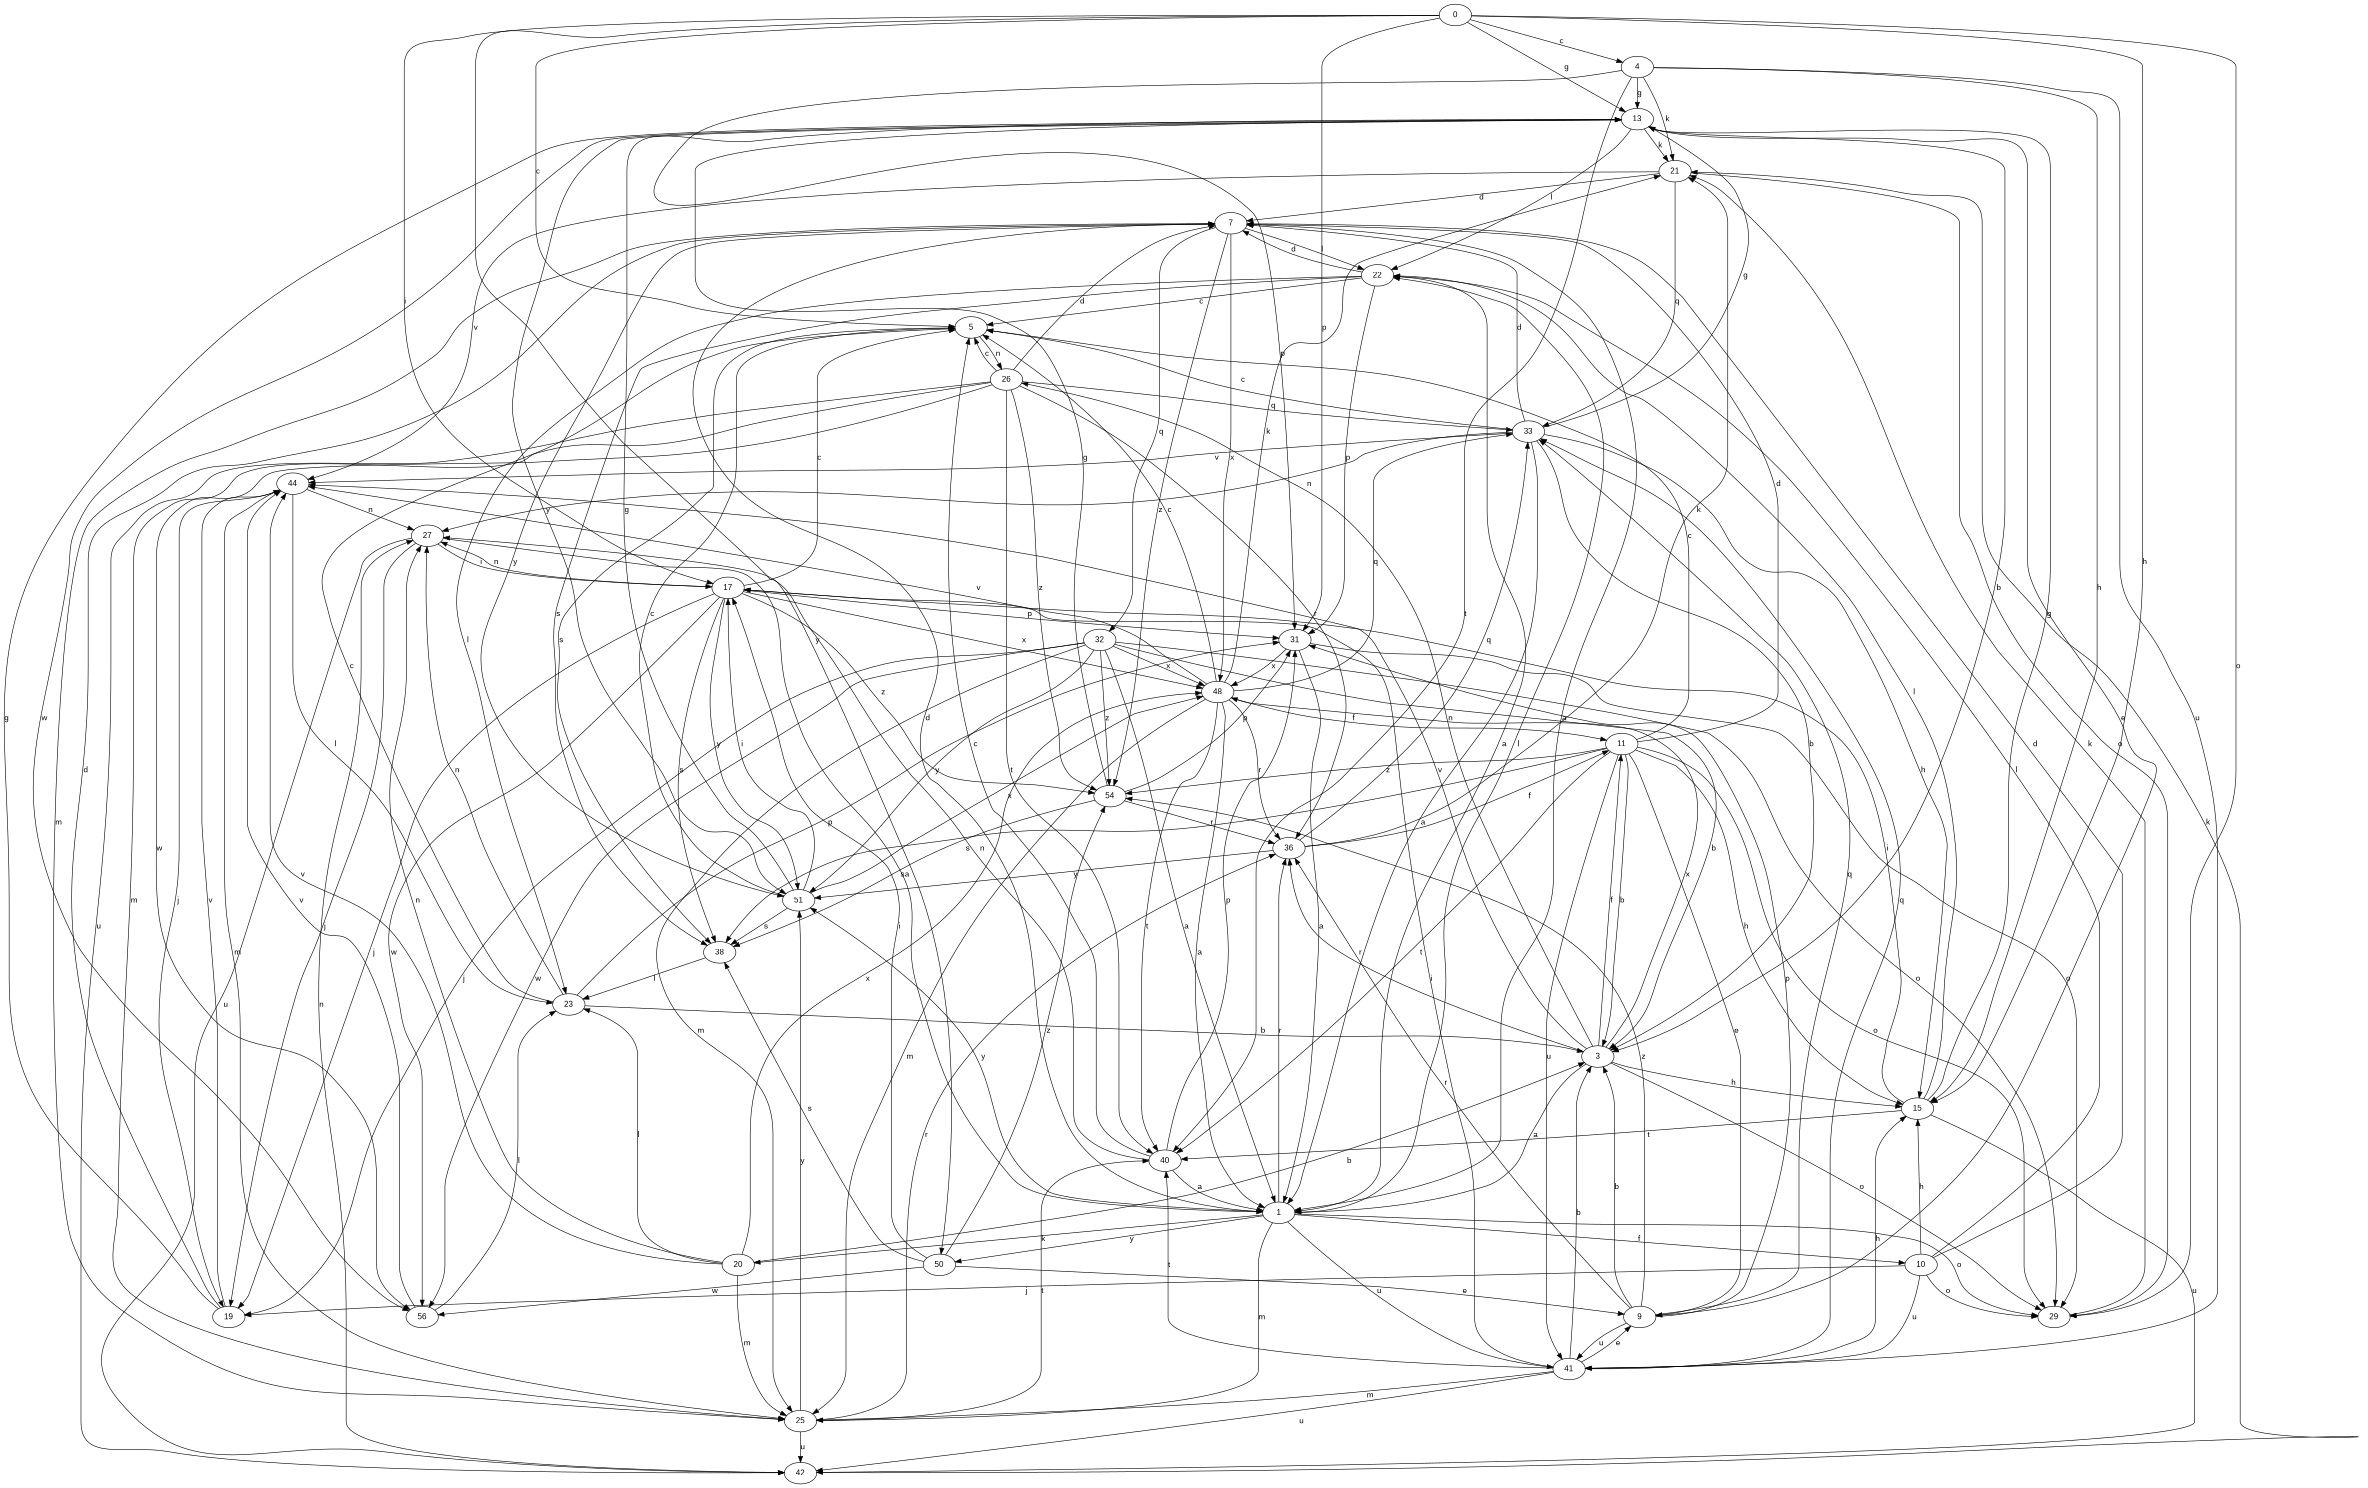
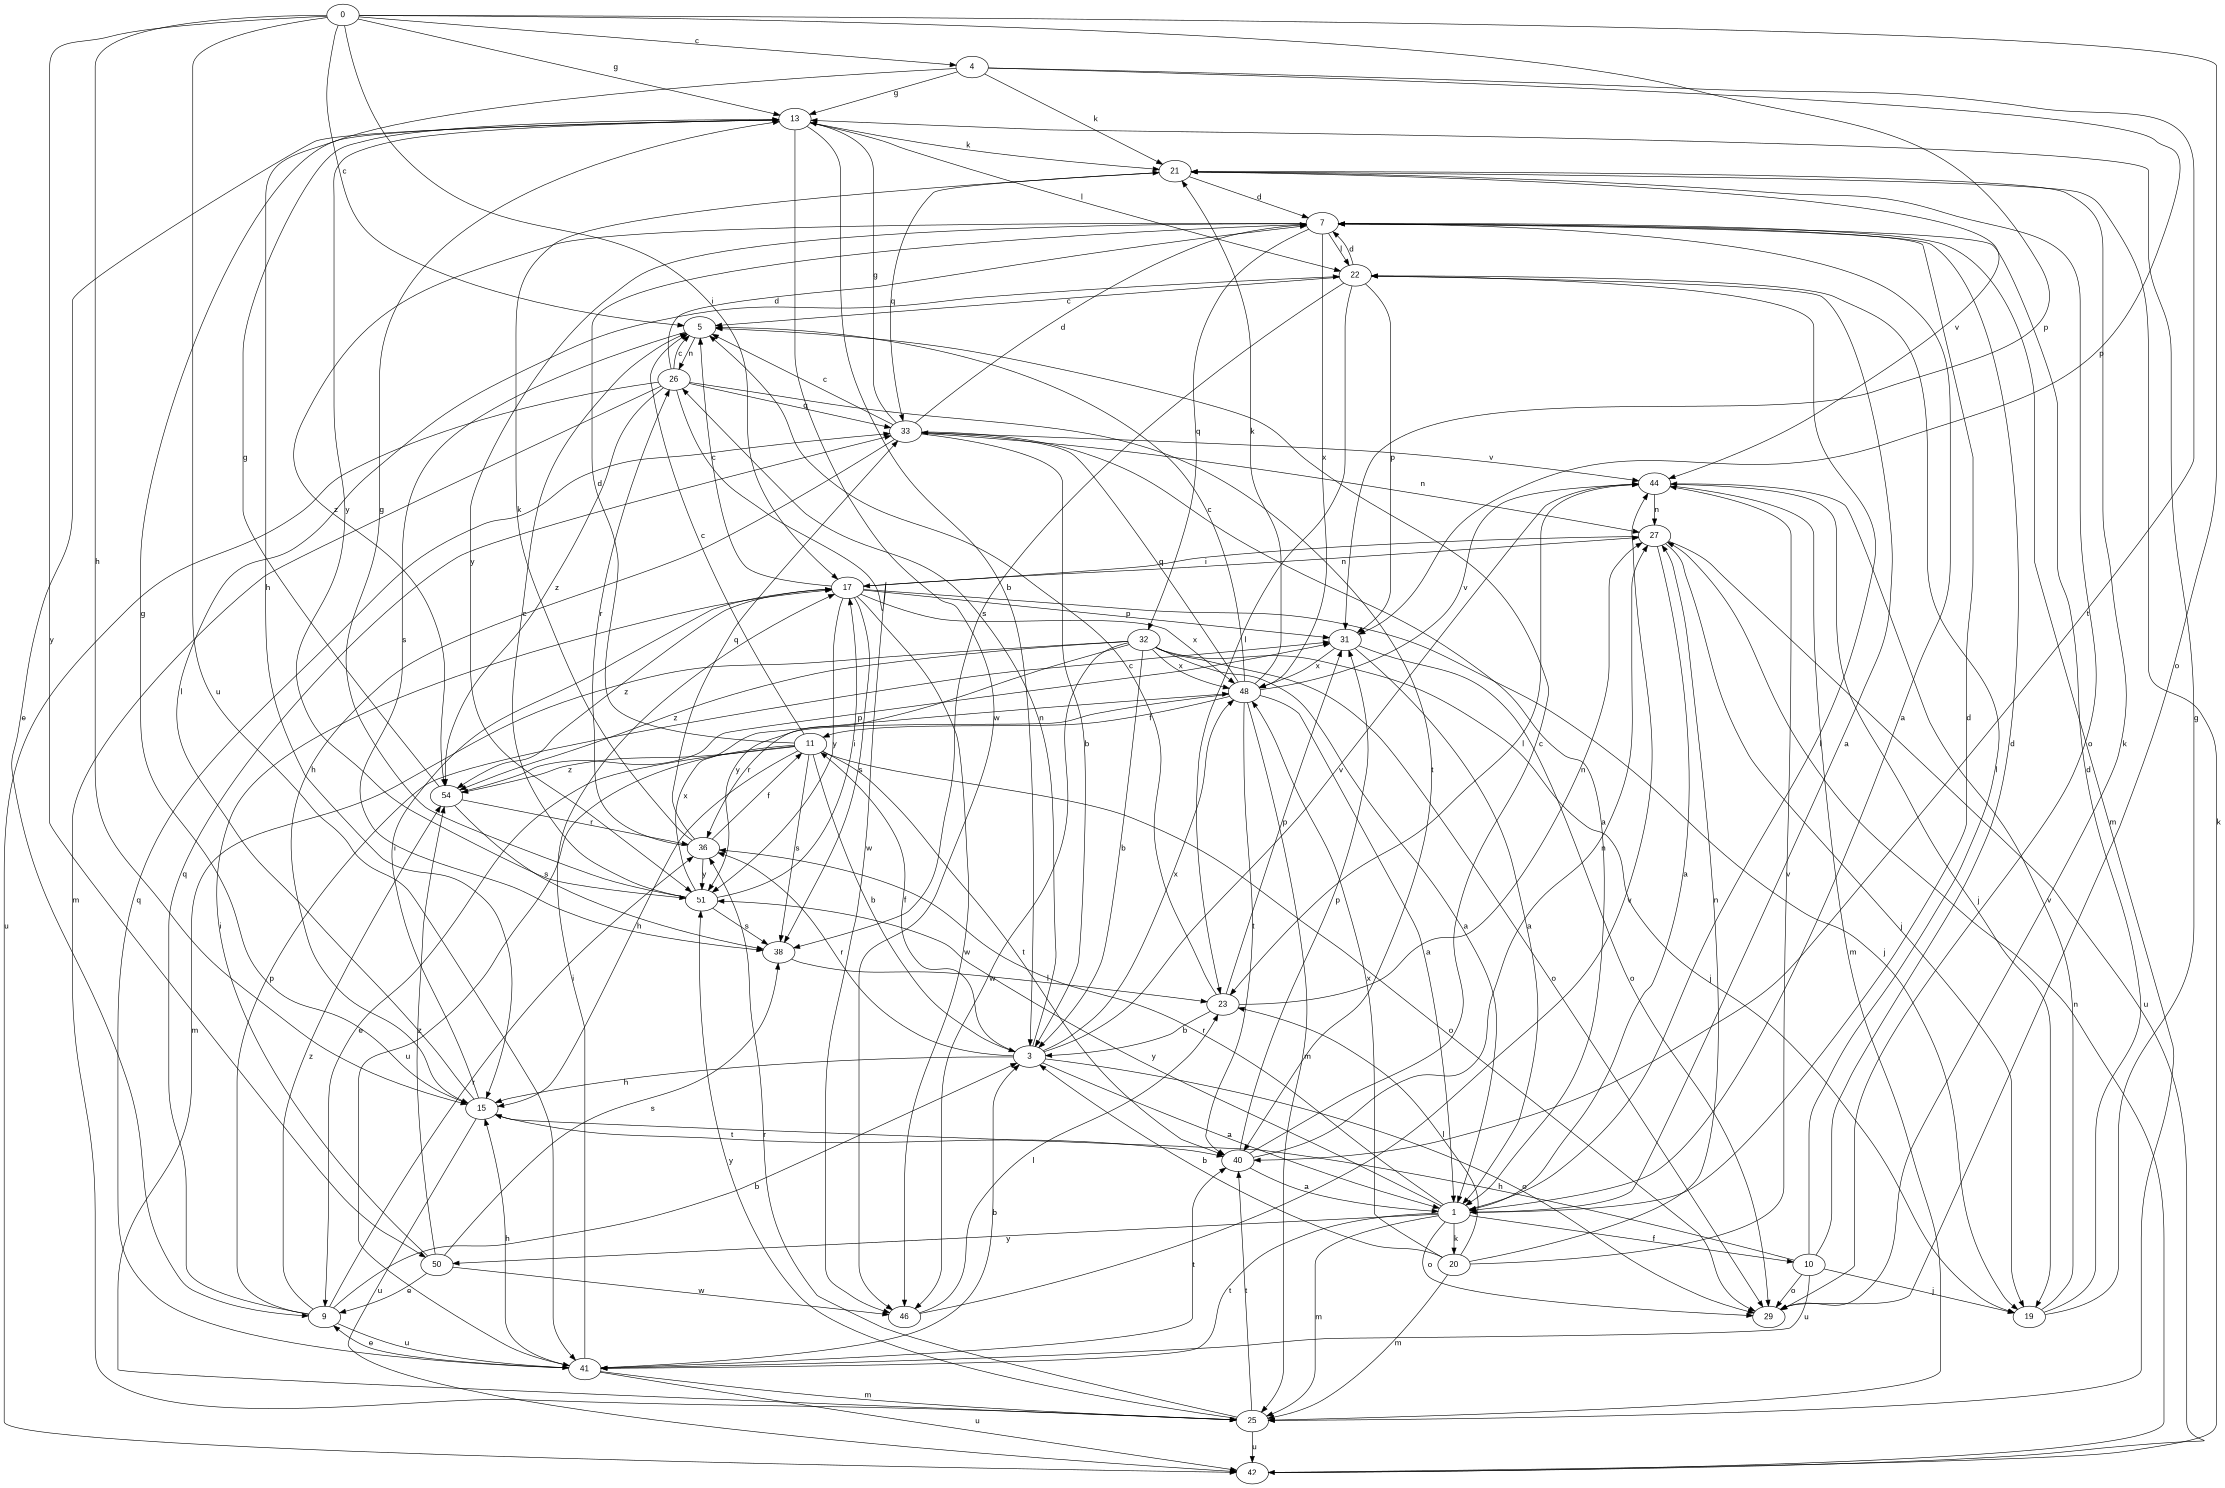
edge "26" -> "36": reversed
edge "4" -> "41": now "0" -> "41"
edge "1" -> "41": label "u" -> "t"
node "56": label "56" -> "46"
